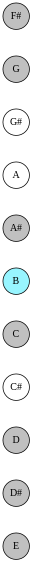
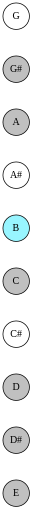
node "F#": removed
node "G": fillcolor gray -> white
node "G#": fillcolor white -> gray
node "A": fillcolor white -> gray
node "A#": fillcolor gray -> white
